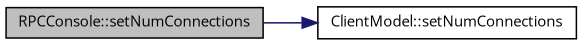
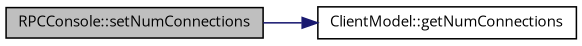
node "ClientModel::setNumConnections": label "ClientModel::setNumConnections" -> "ClientModel::getNumConnections"
